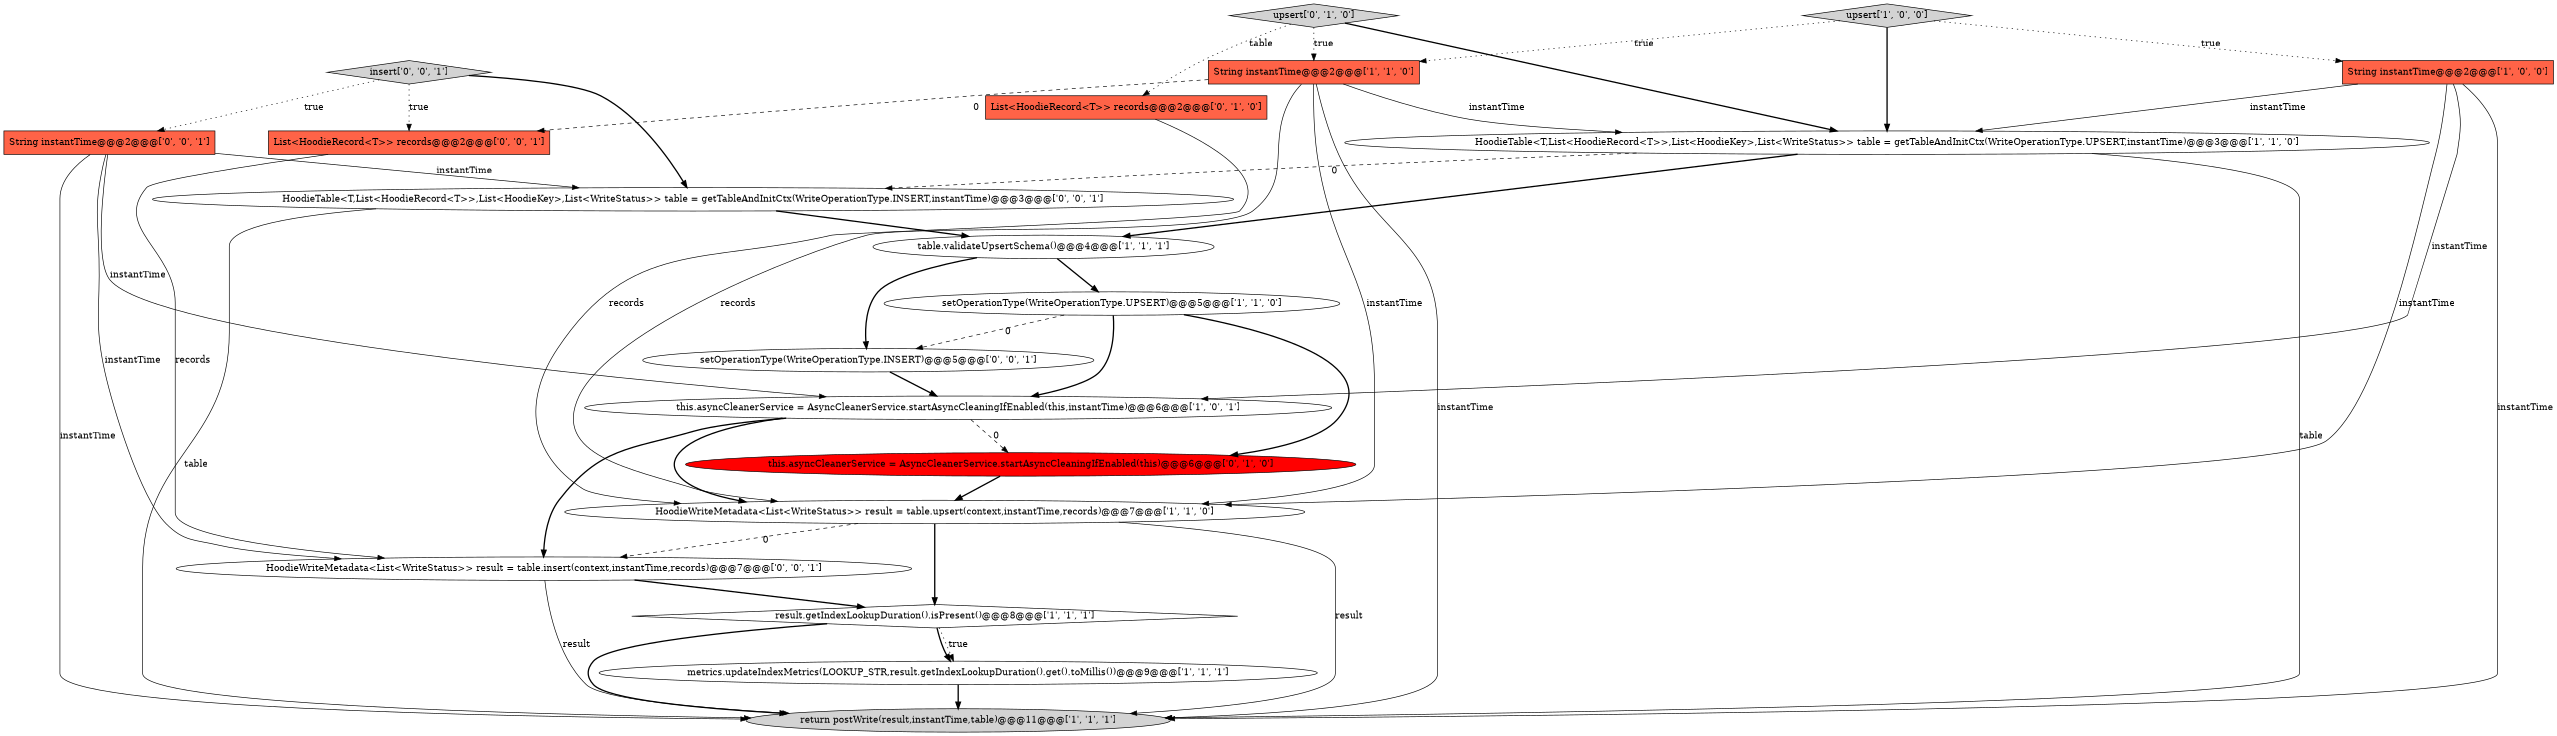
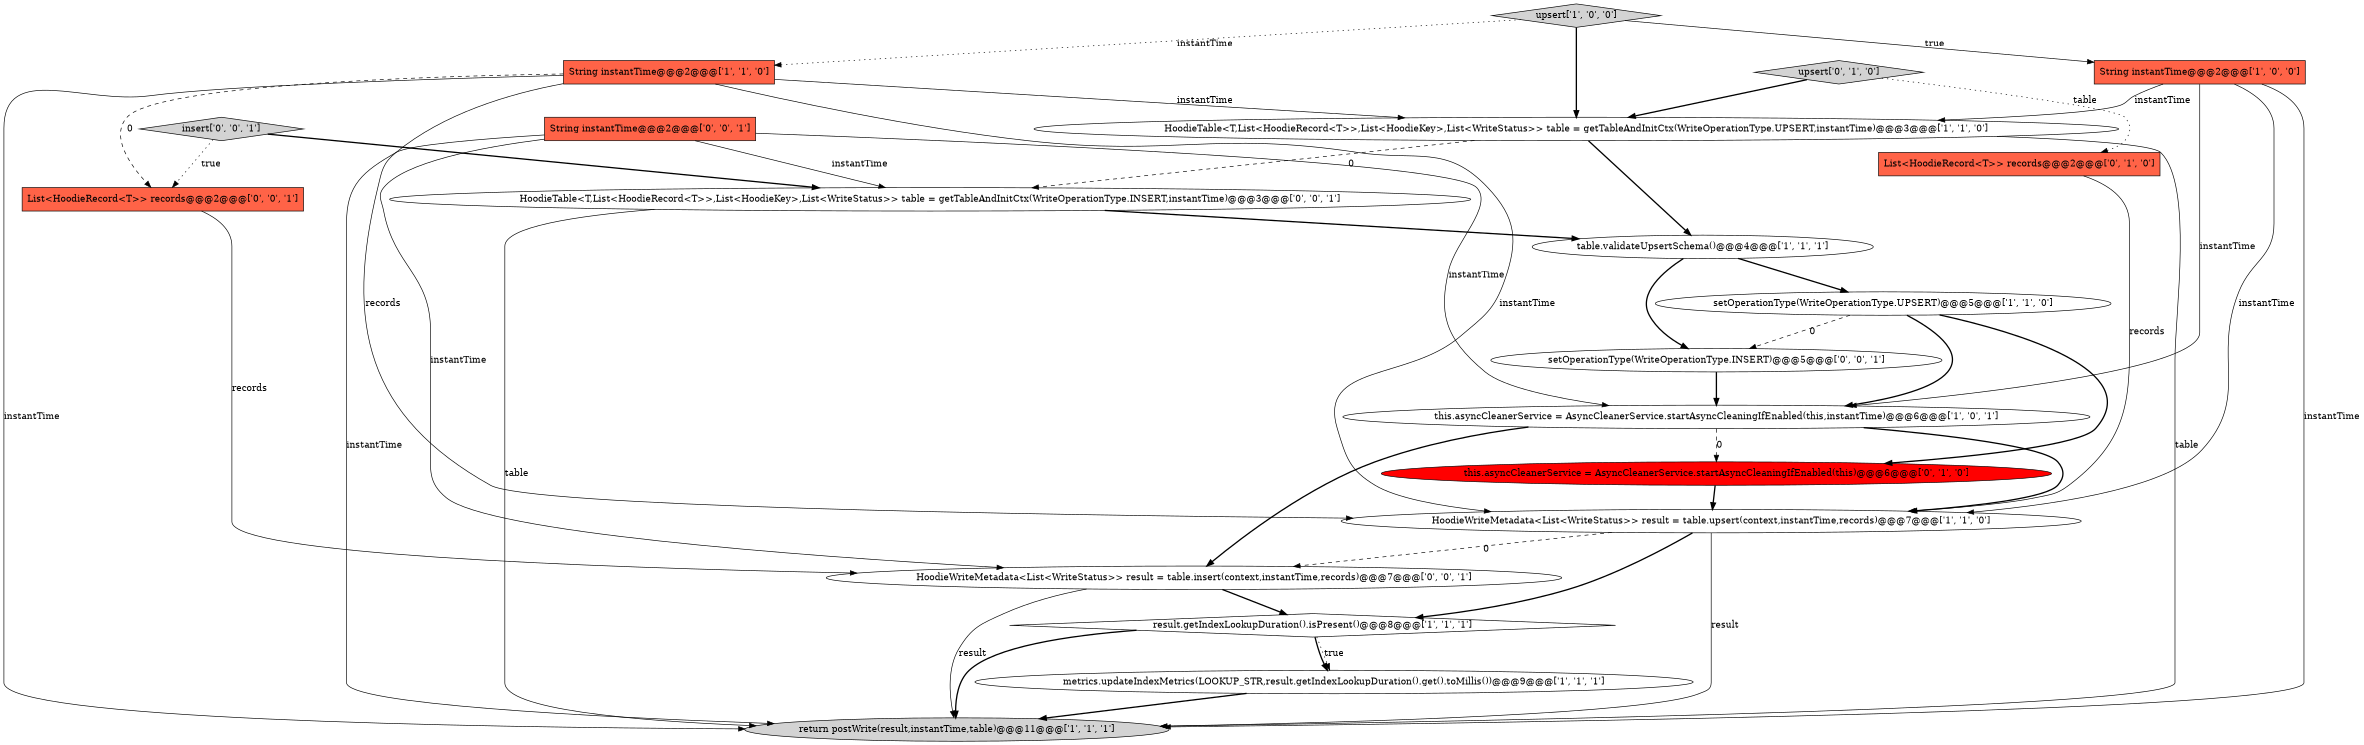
edge "upsert['0', '1', '0']" -> "String instantTime@@@2@@@['1', '1', '0']": removed, label "true"
edge "upsert['1', '0', '0']" -> "String instantTime@@@2@@@['1', '0', '0']": style dotted -> solid
edge "upsert['1', '0', '0']" -> "String instantTime@@@2@@@['1', '1', '0']": label "true" -> "instantTime"
edge "insert['0', '0', '1']" -> "String instantTime@@@2@@@['0', '0', '1']": removed, label "true"
